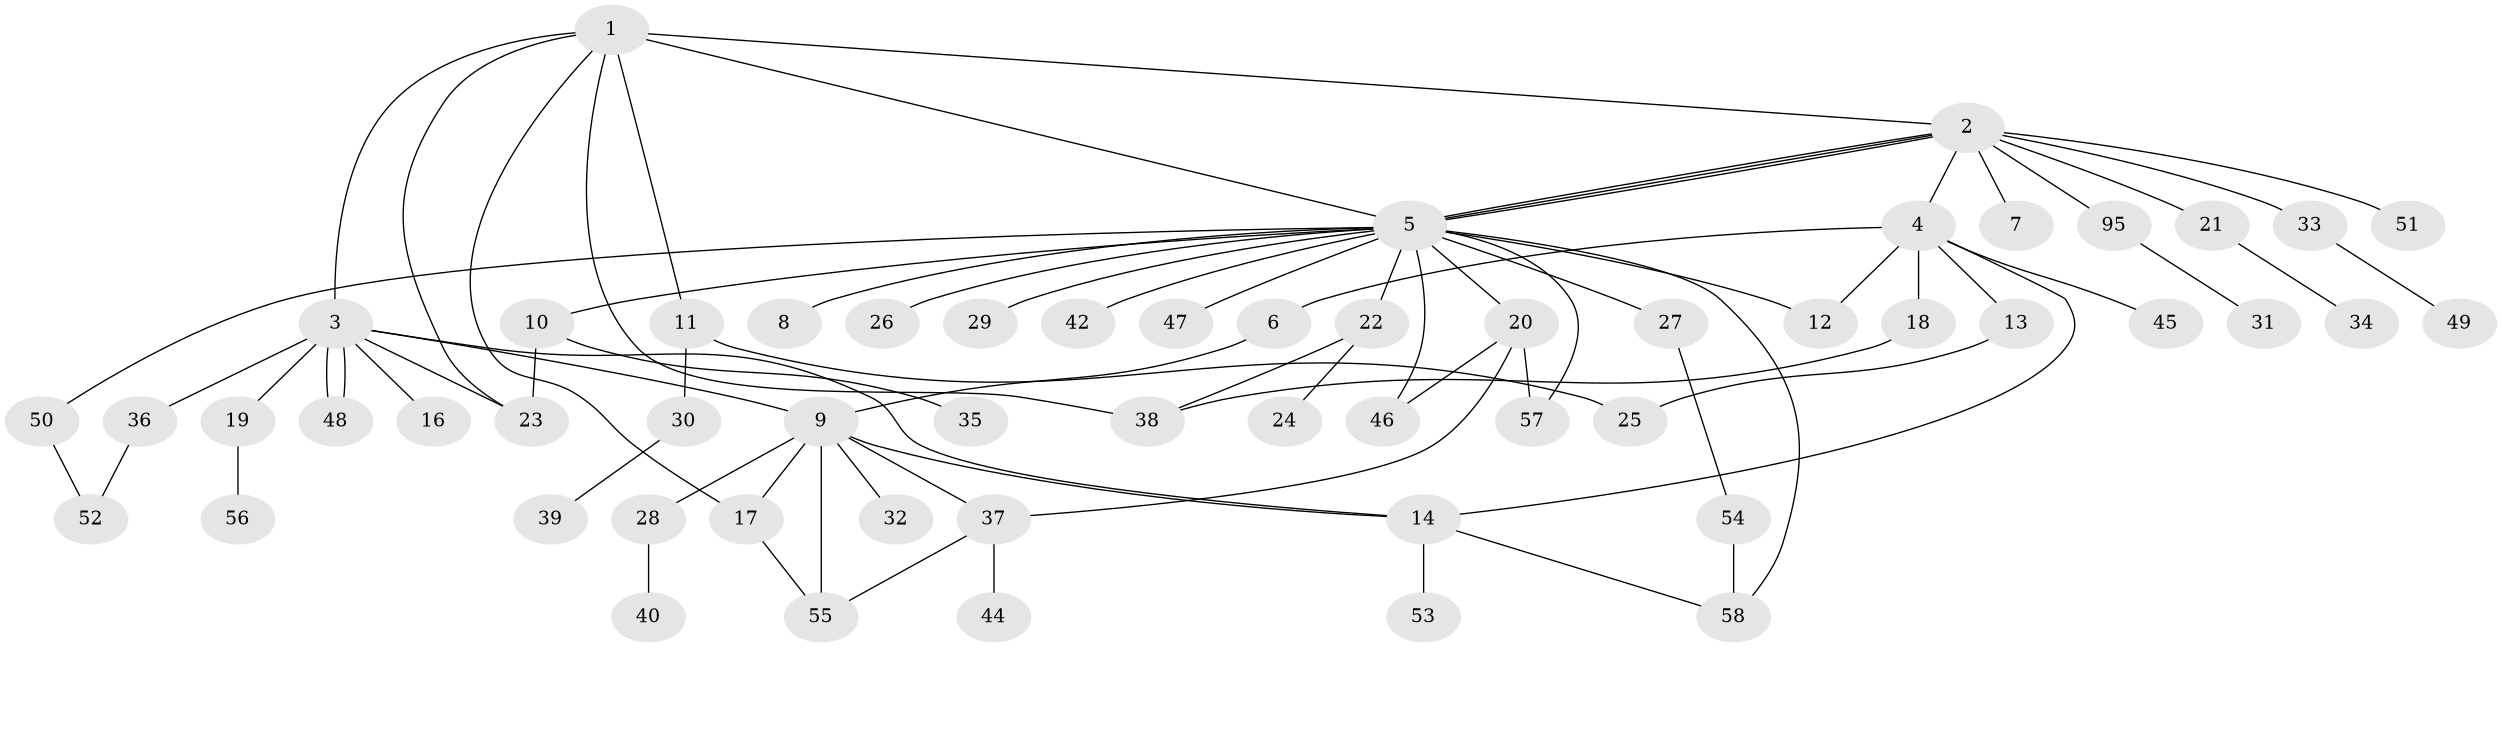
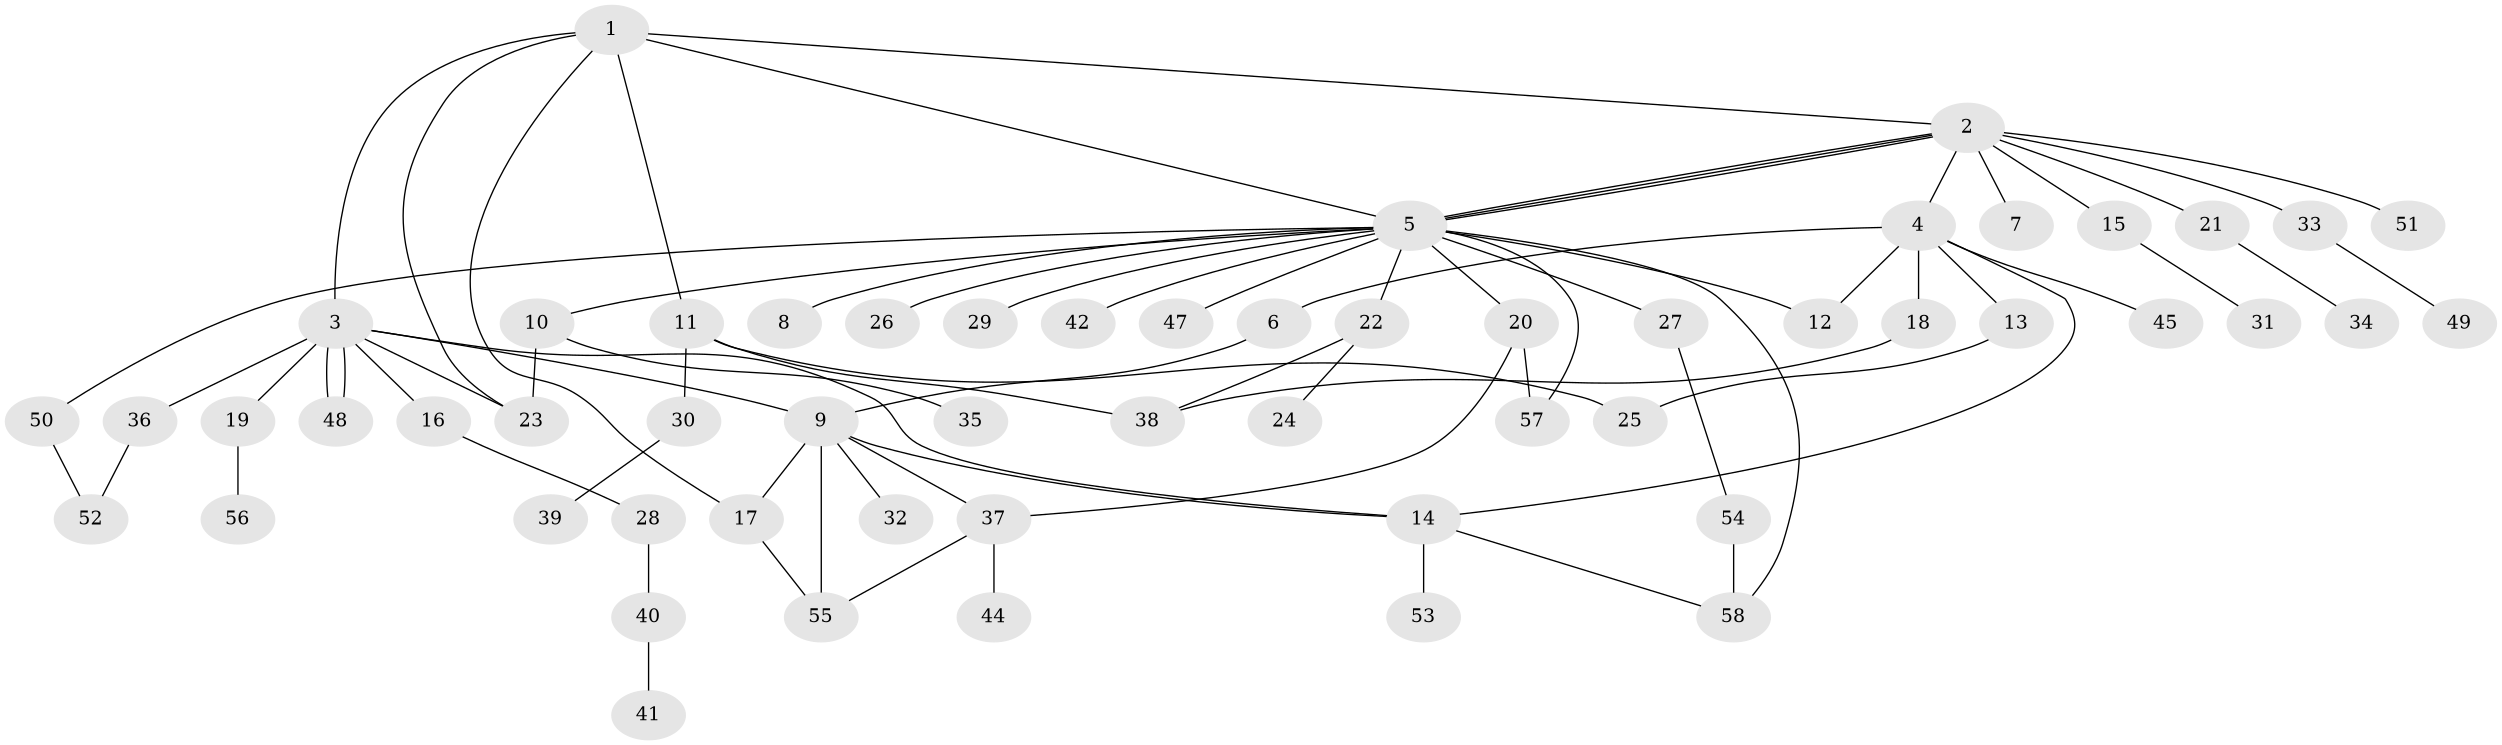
node "95": label "95" -> "15"
edge "1" -- "38": now "11" -- "38"
node "46": removed
edge "9" -- "28": now "16" -- "28"
node "41": added
